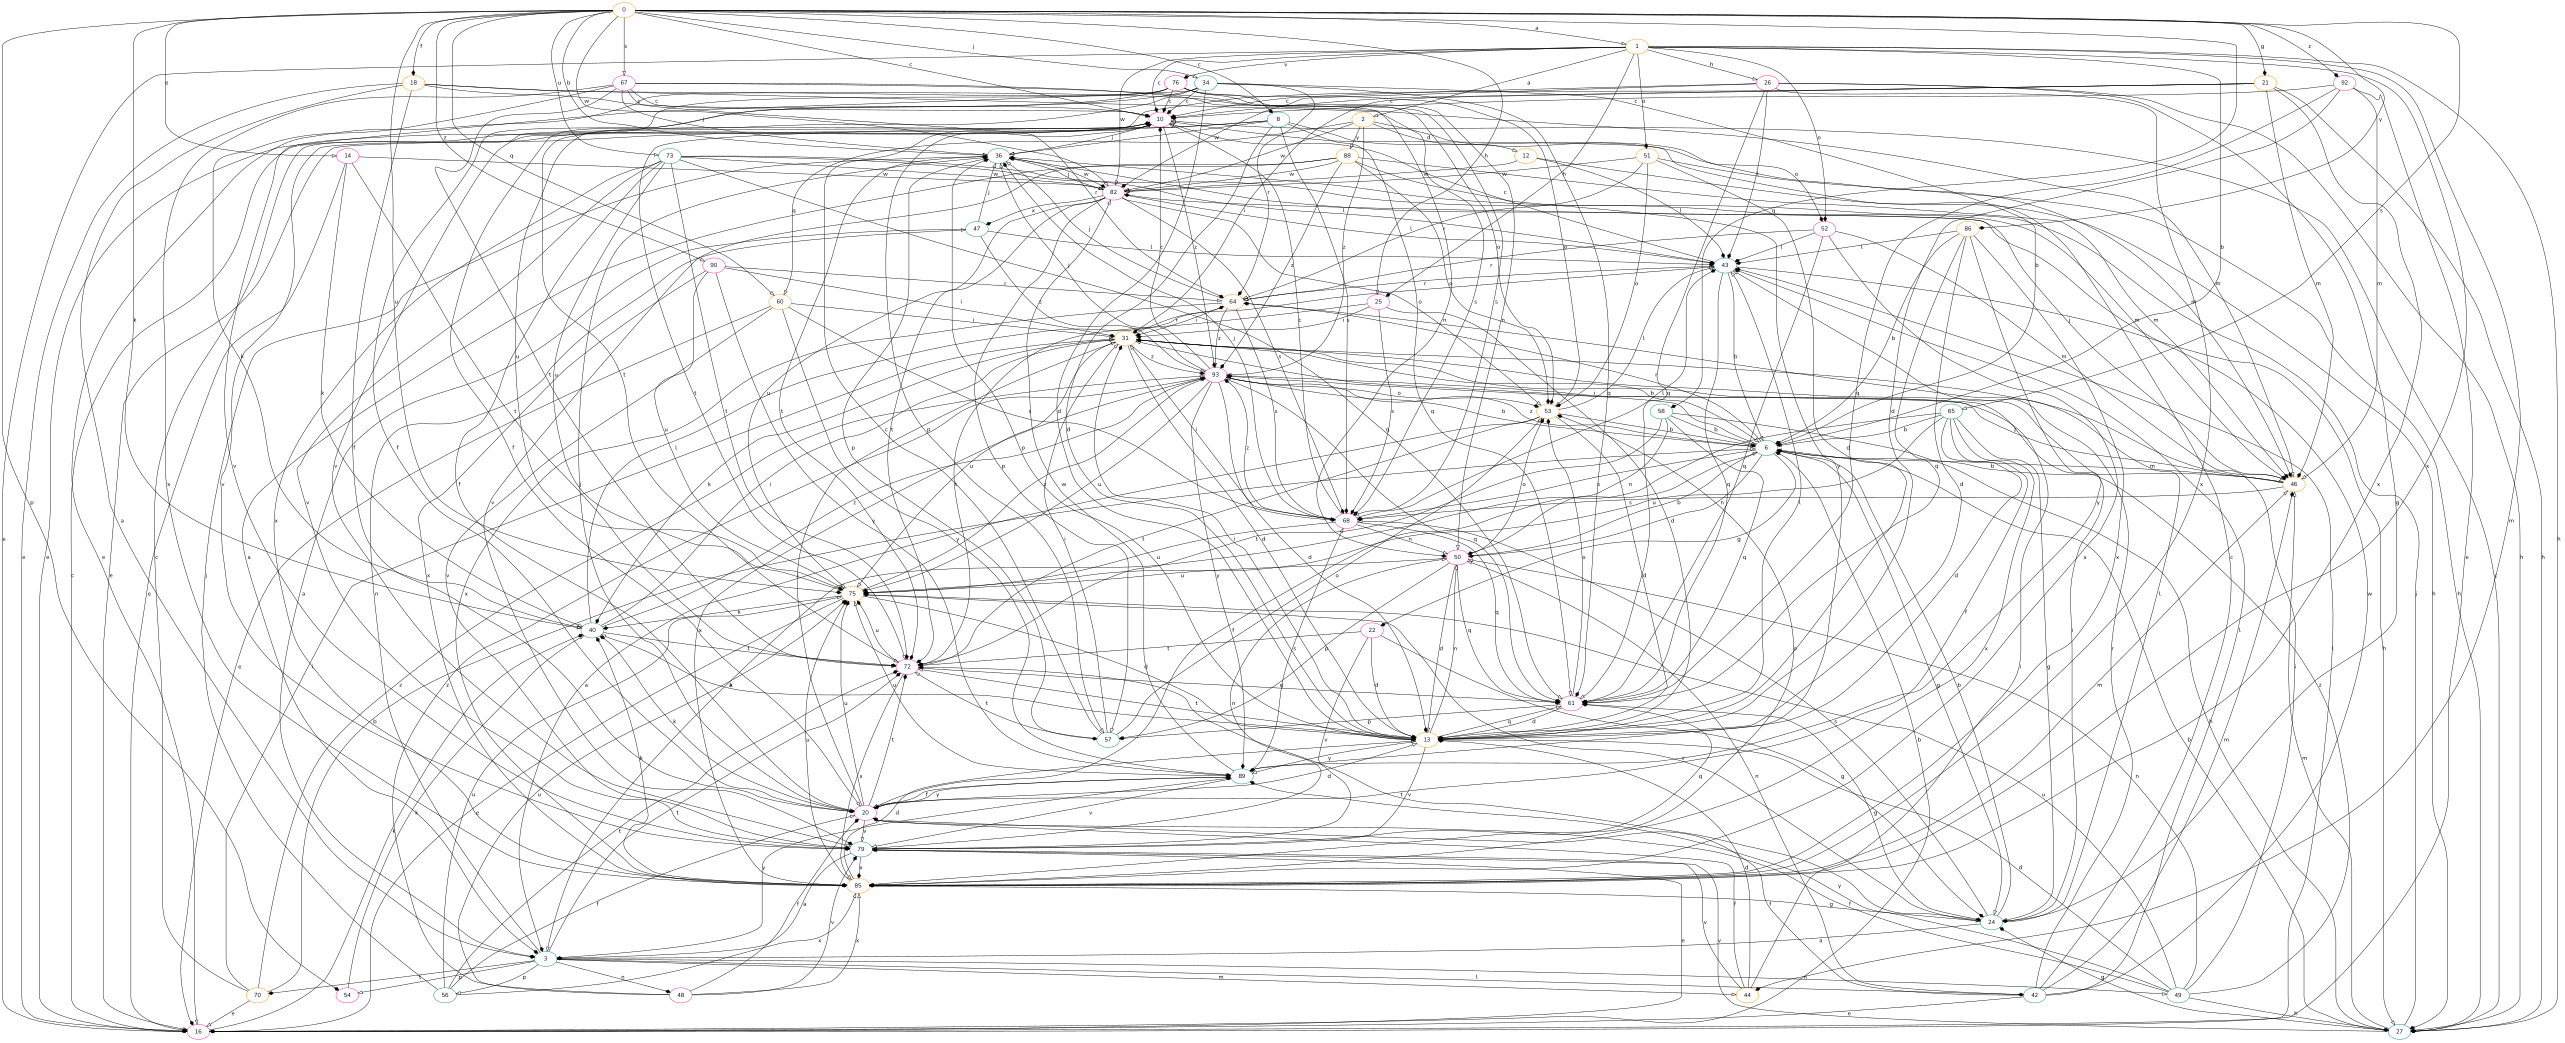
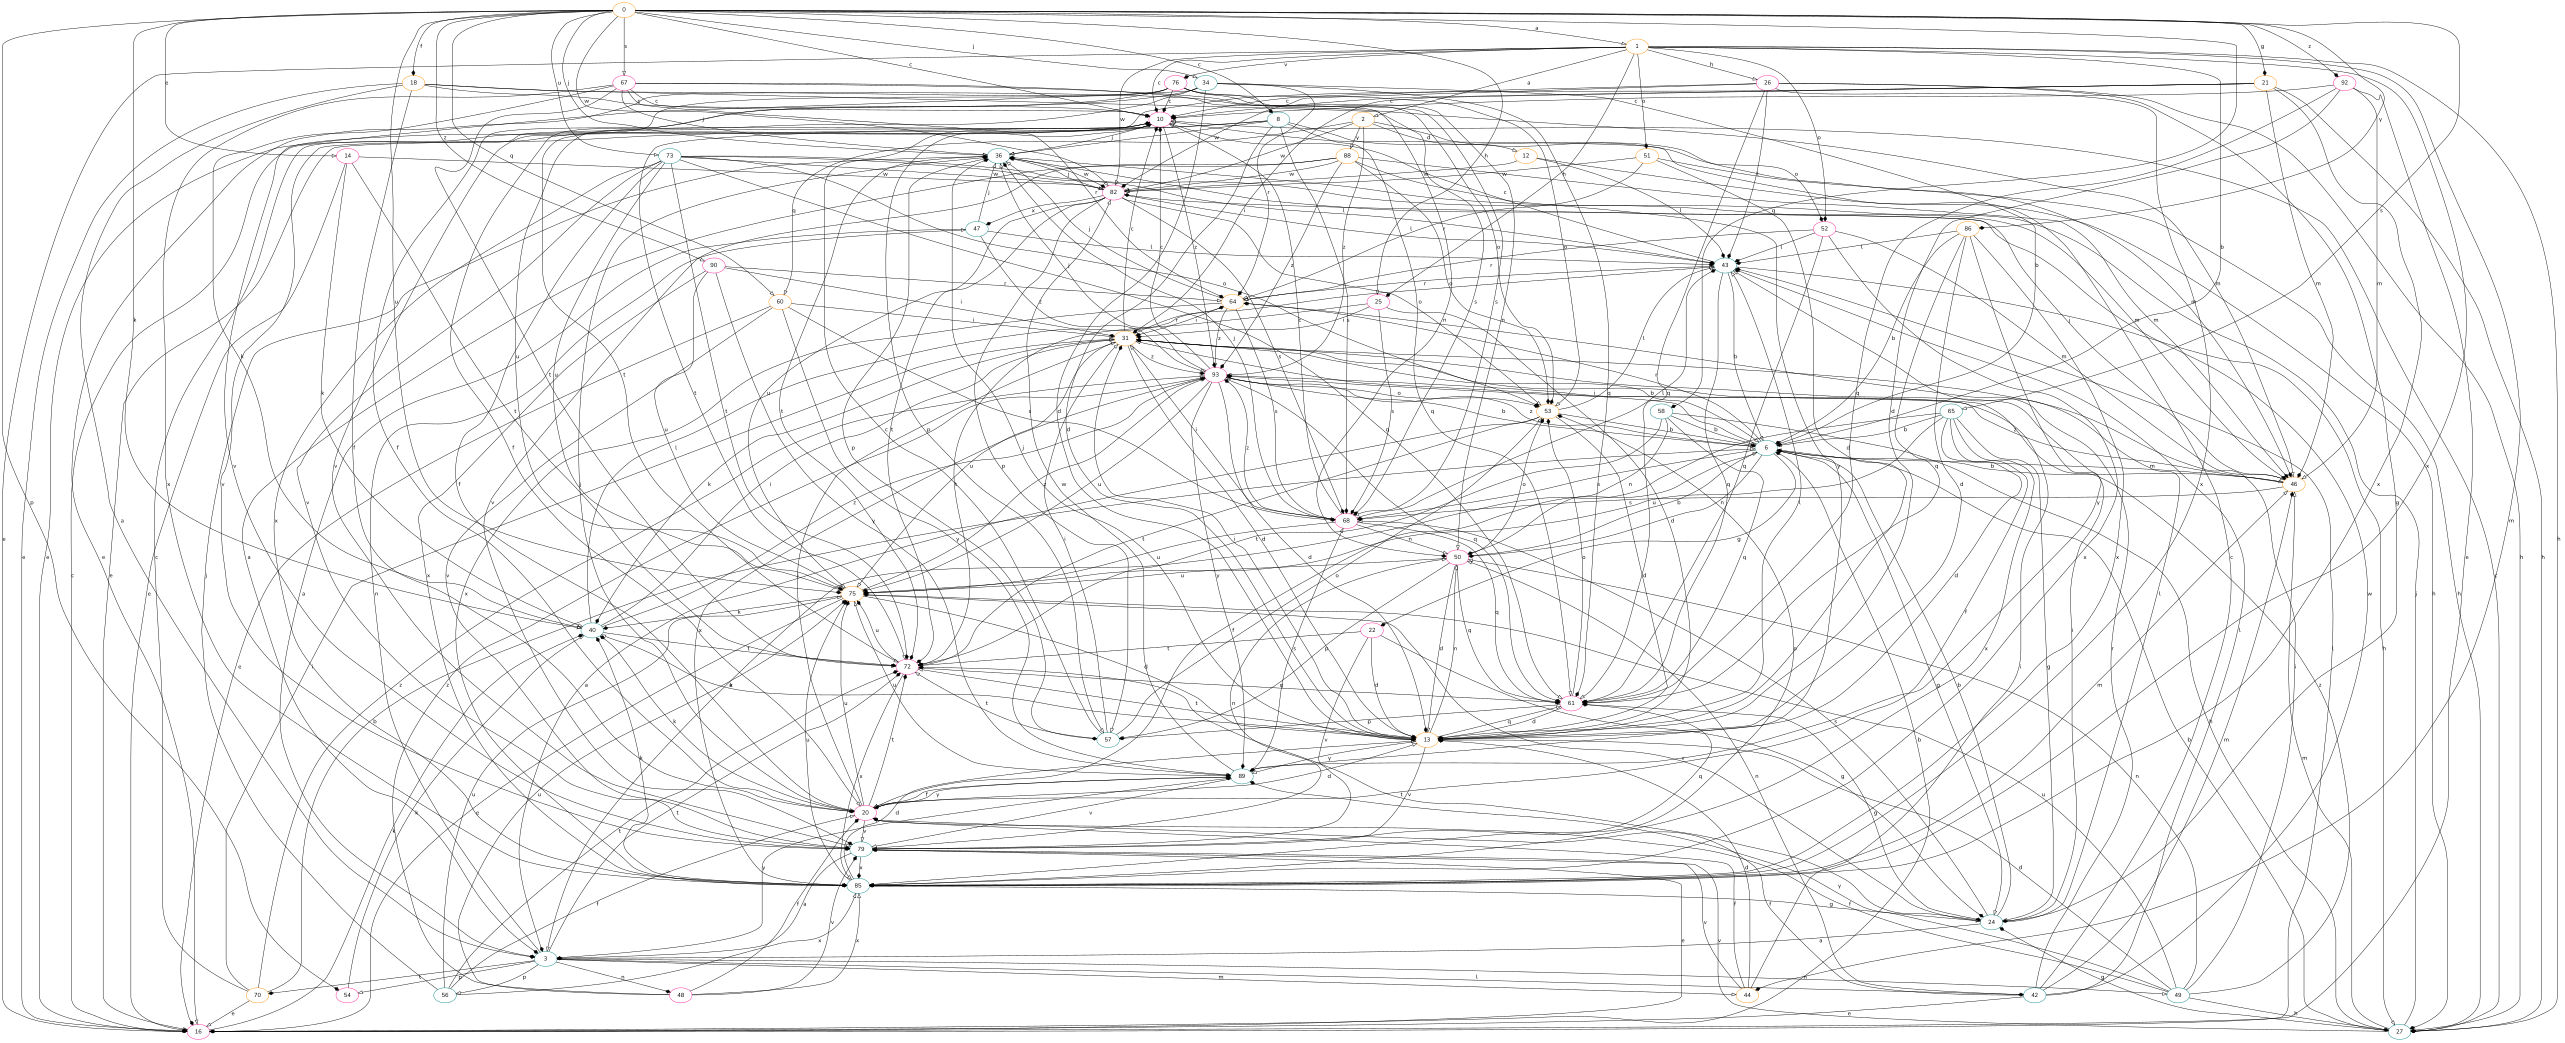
edge "0" -> "36": label "b" -> "j"
edge "34" -> "10": now "31" -> "10"
edge "51" -> "53": now "73" -> "53"
edge "13" -> "36": label "p" -> "j"
node "85": color darkorange -> teal
